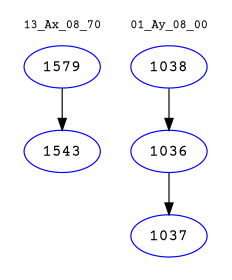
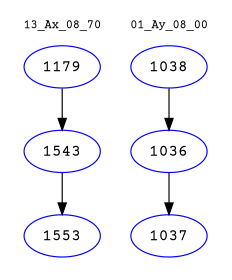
node "1579": label "1579" -> "1179"
node "1553": added
